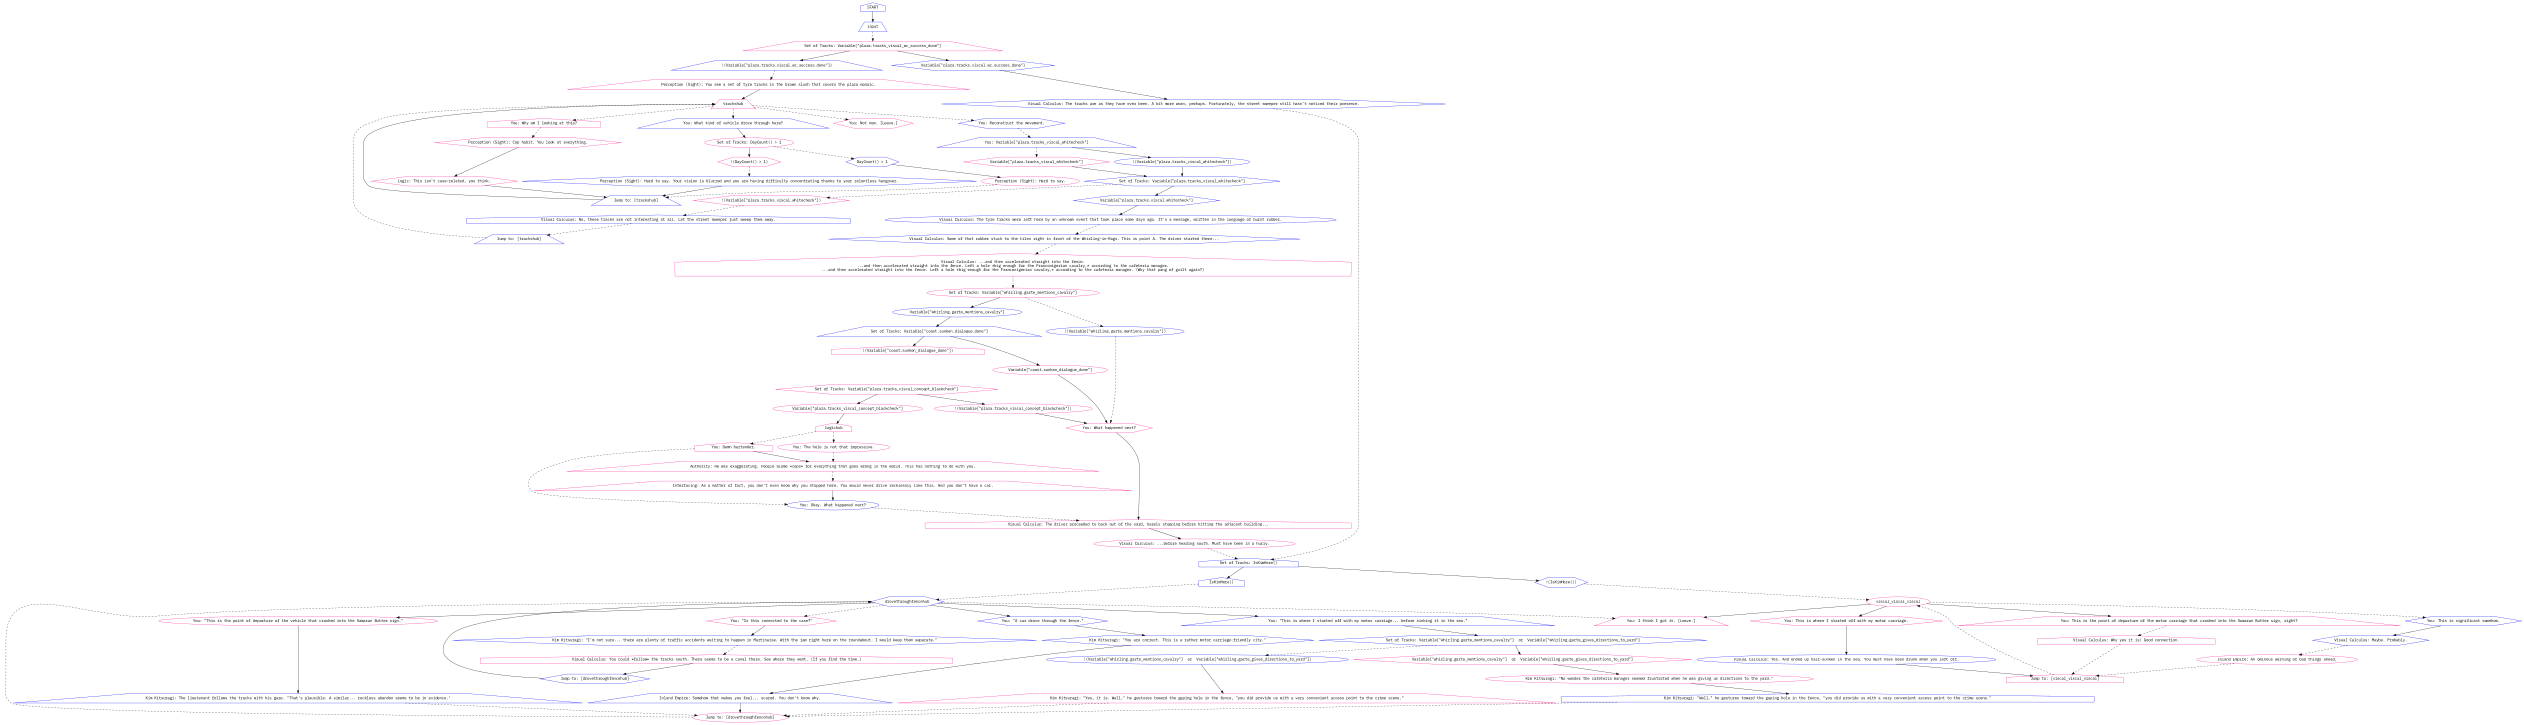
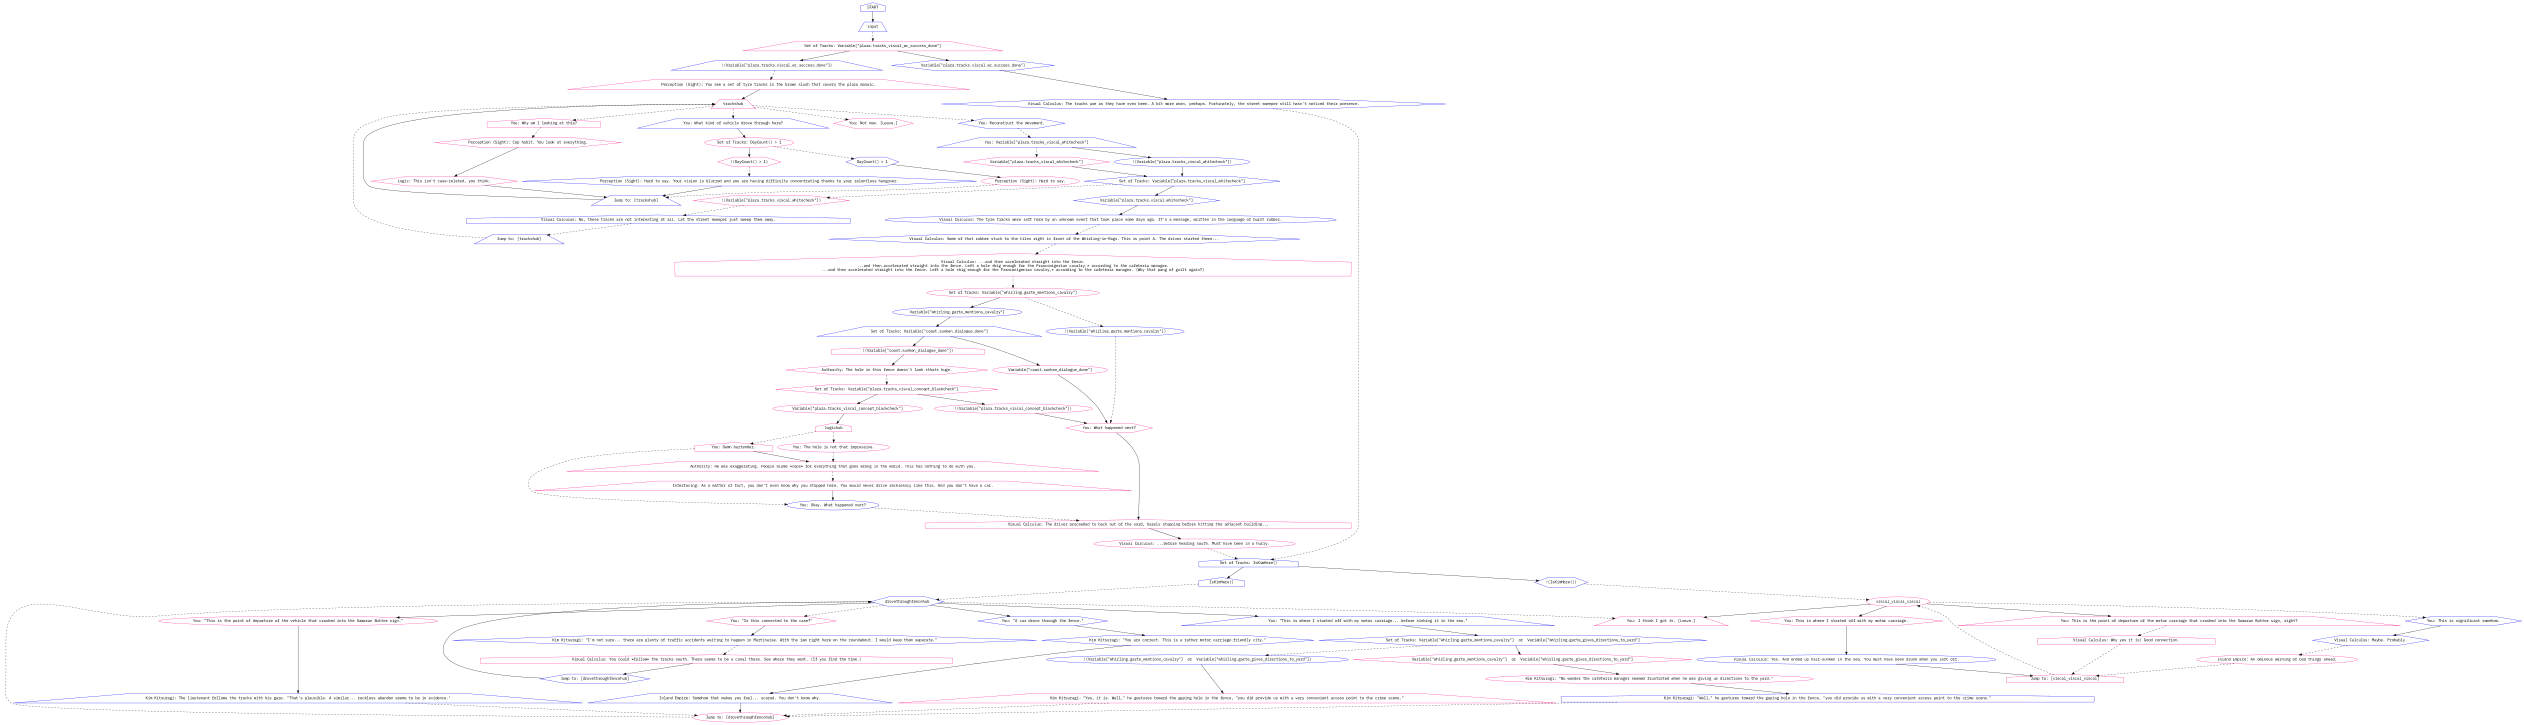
node "Authority: The hole in this fence doesn't look *that* huge.": added
